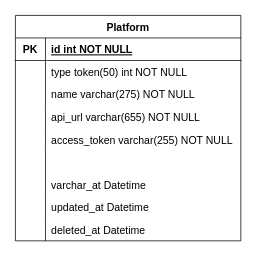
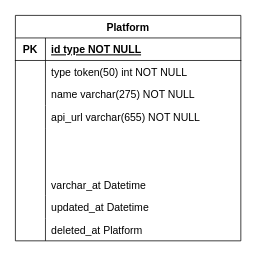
node "id int NOT NULL": label "id int NOT NULL" -> "id type NOT NULL"
node "access_token varchar(255) NOT NULL": removed
node "deleted_at Datetime": label "deleted_at Datetime" -> "deleted_at Platform"
